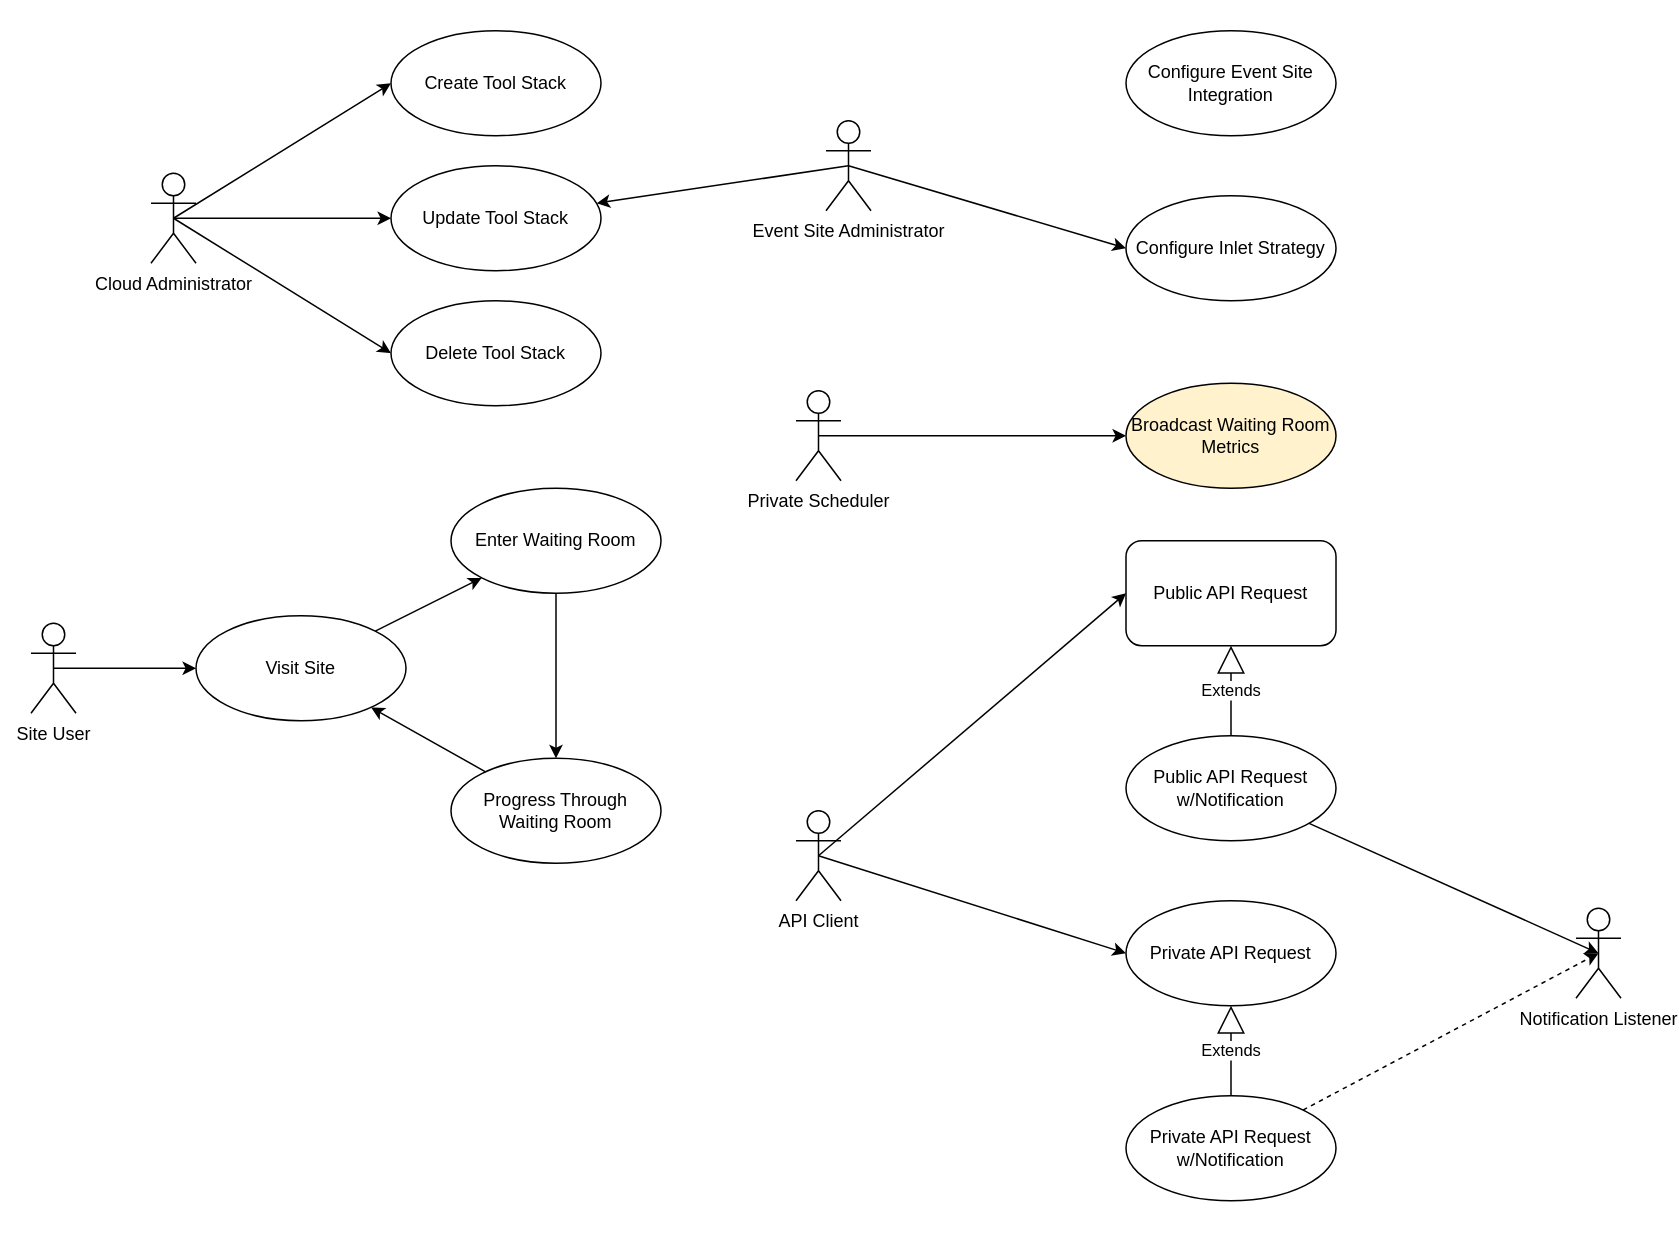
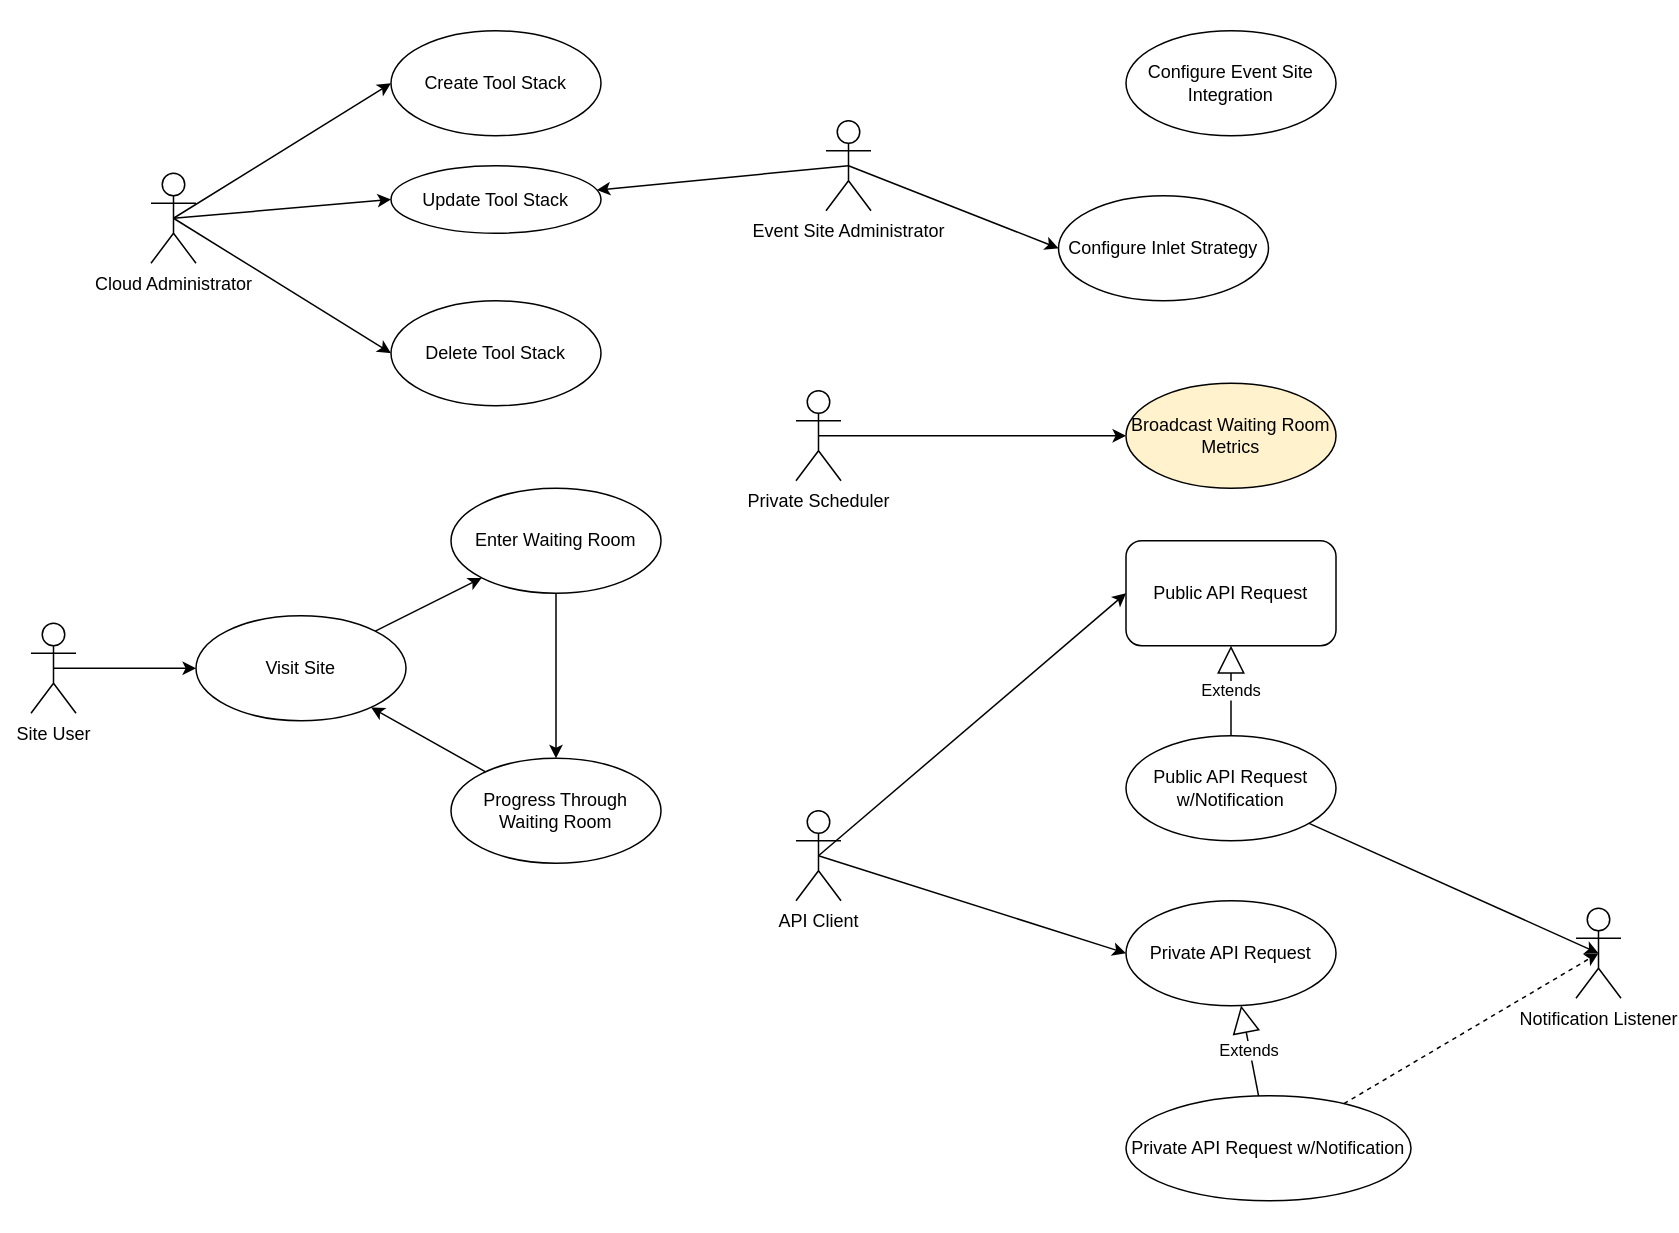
node "Update Tool Stack": size 210x105 -> 210x68
node "Configure Inlet Strategy": moved (1231, 248) -> (1163, 248)
node "Private API Request w/Notification": size 210x105 -> 285x105
